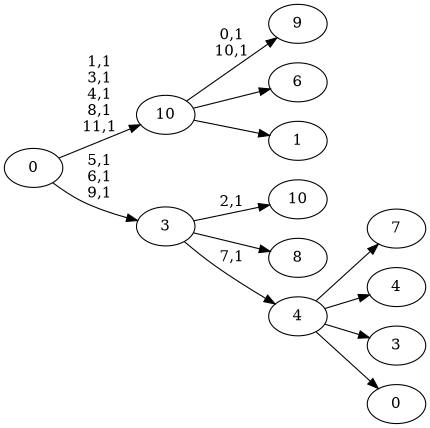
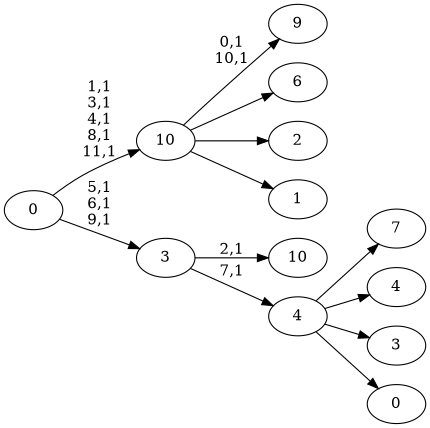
node "2": added
node "8": removed
